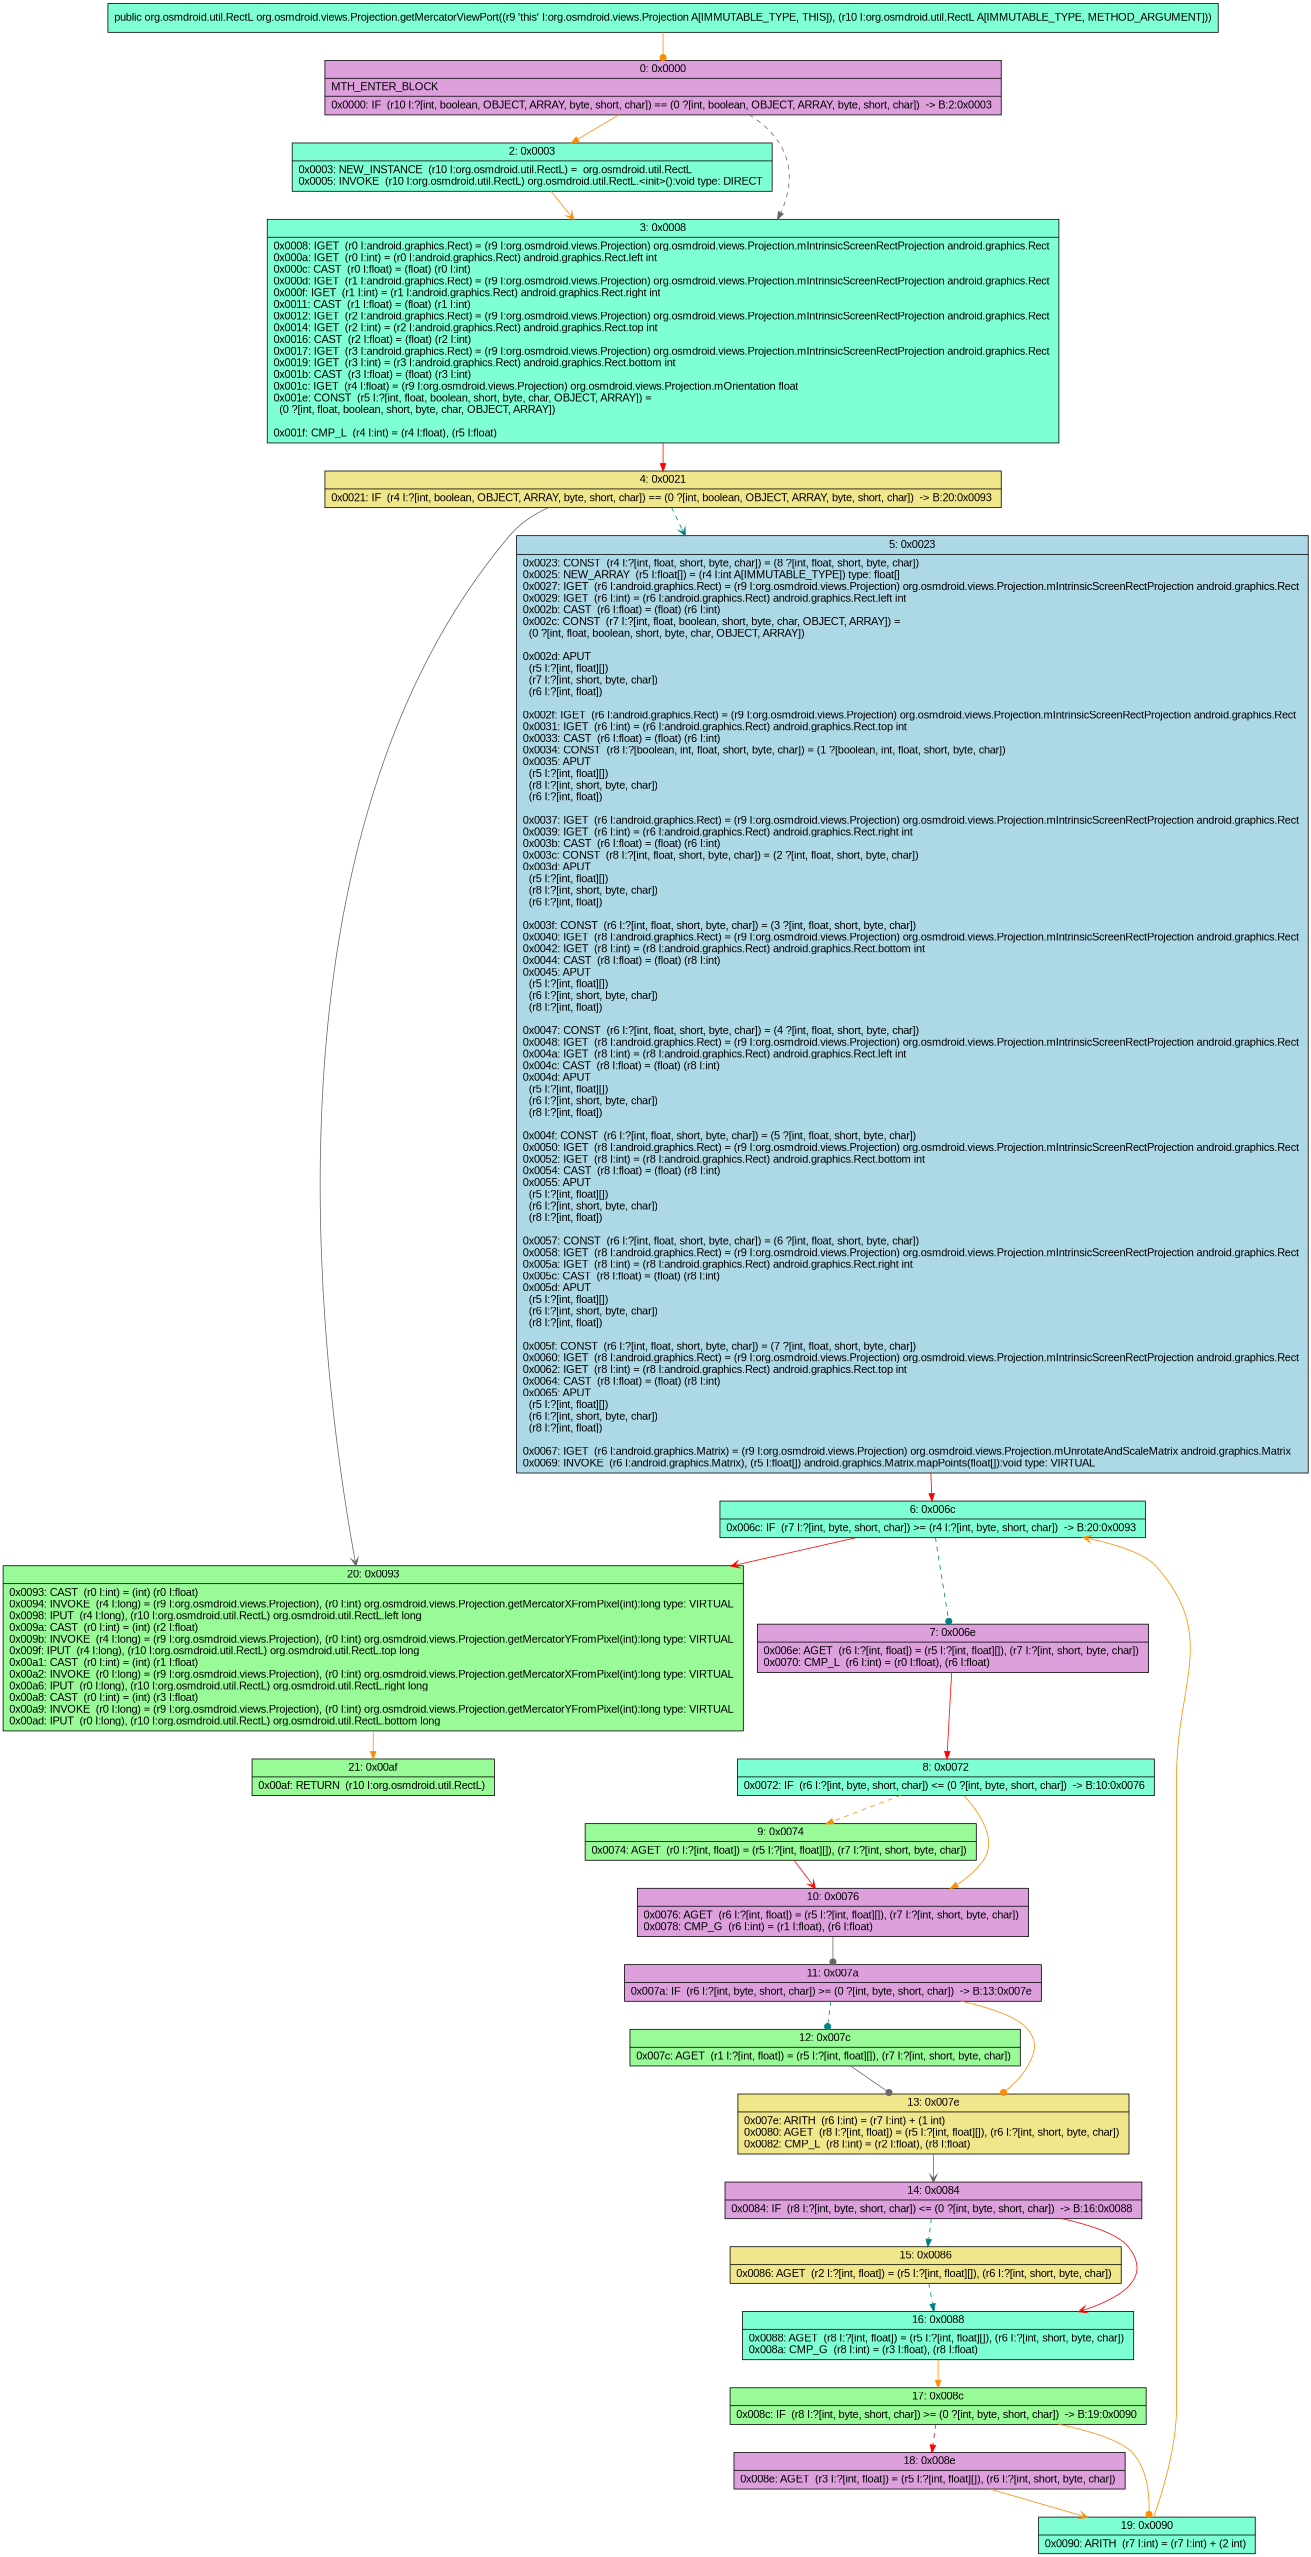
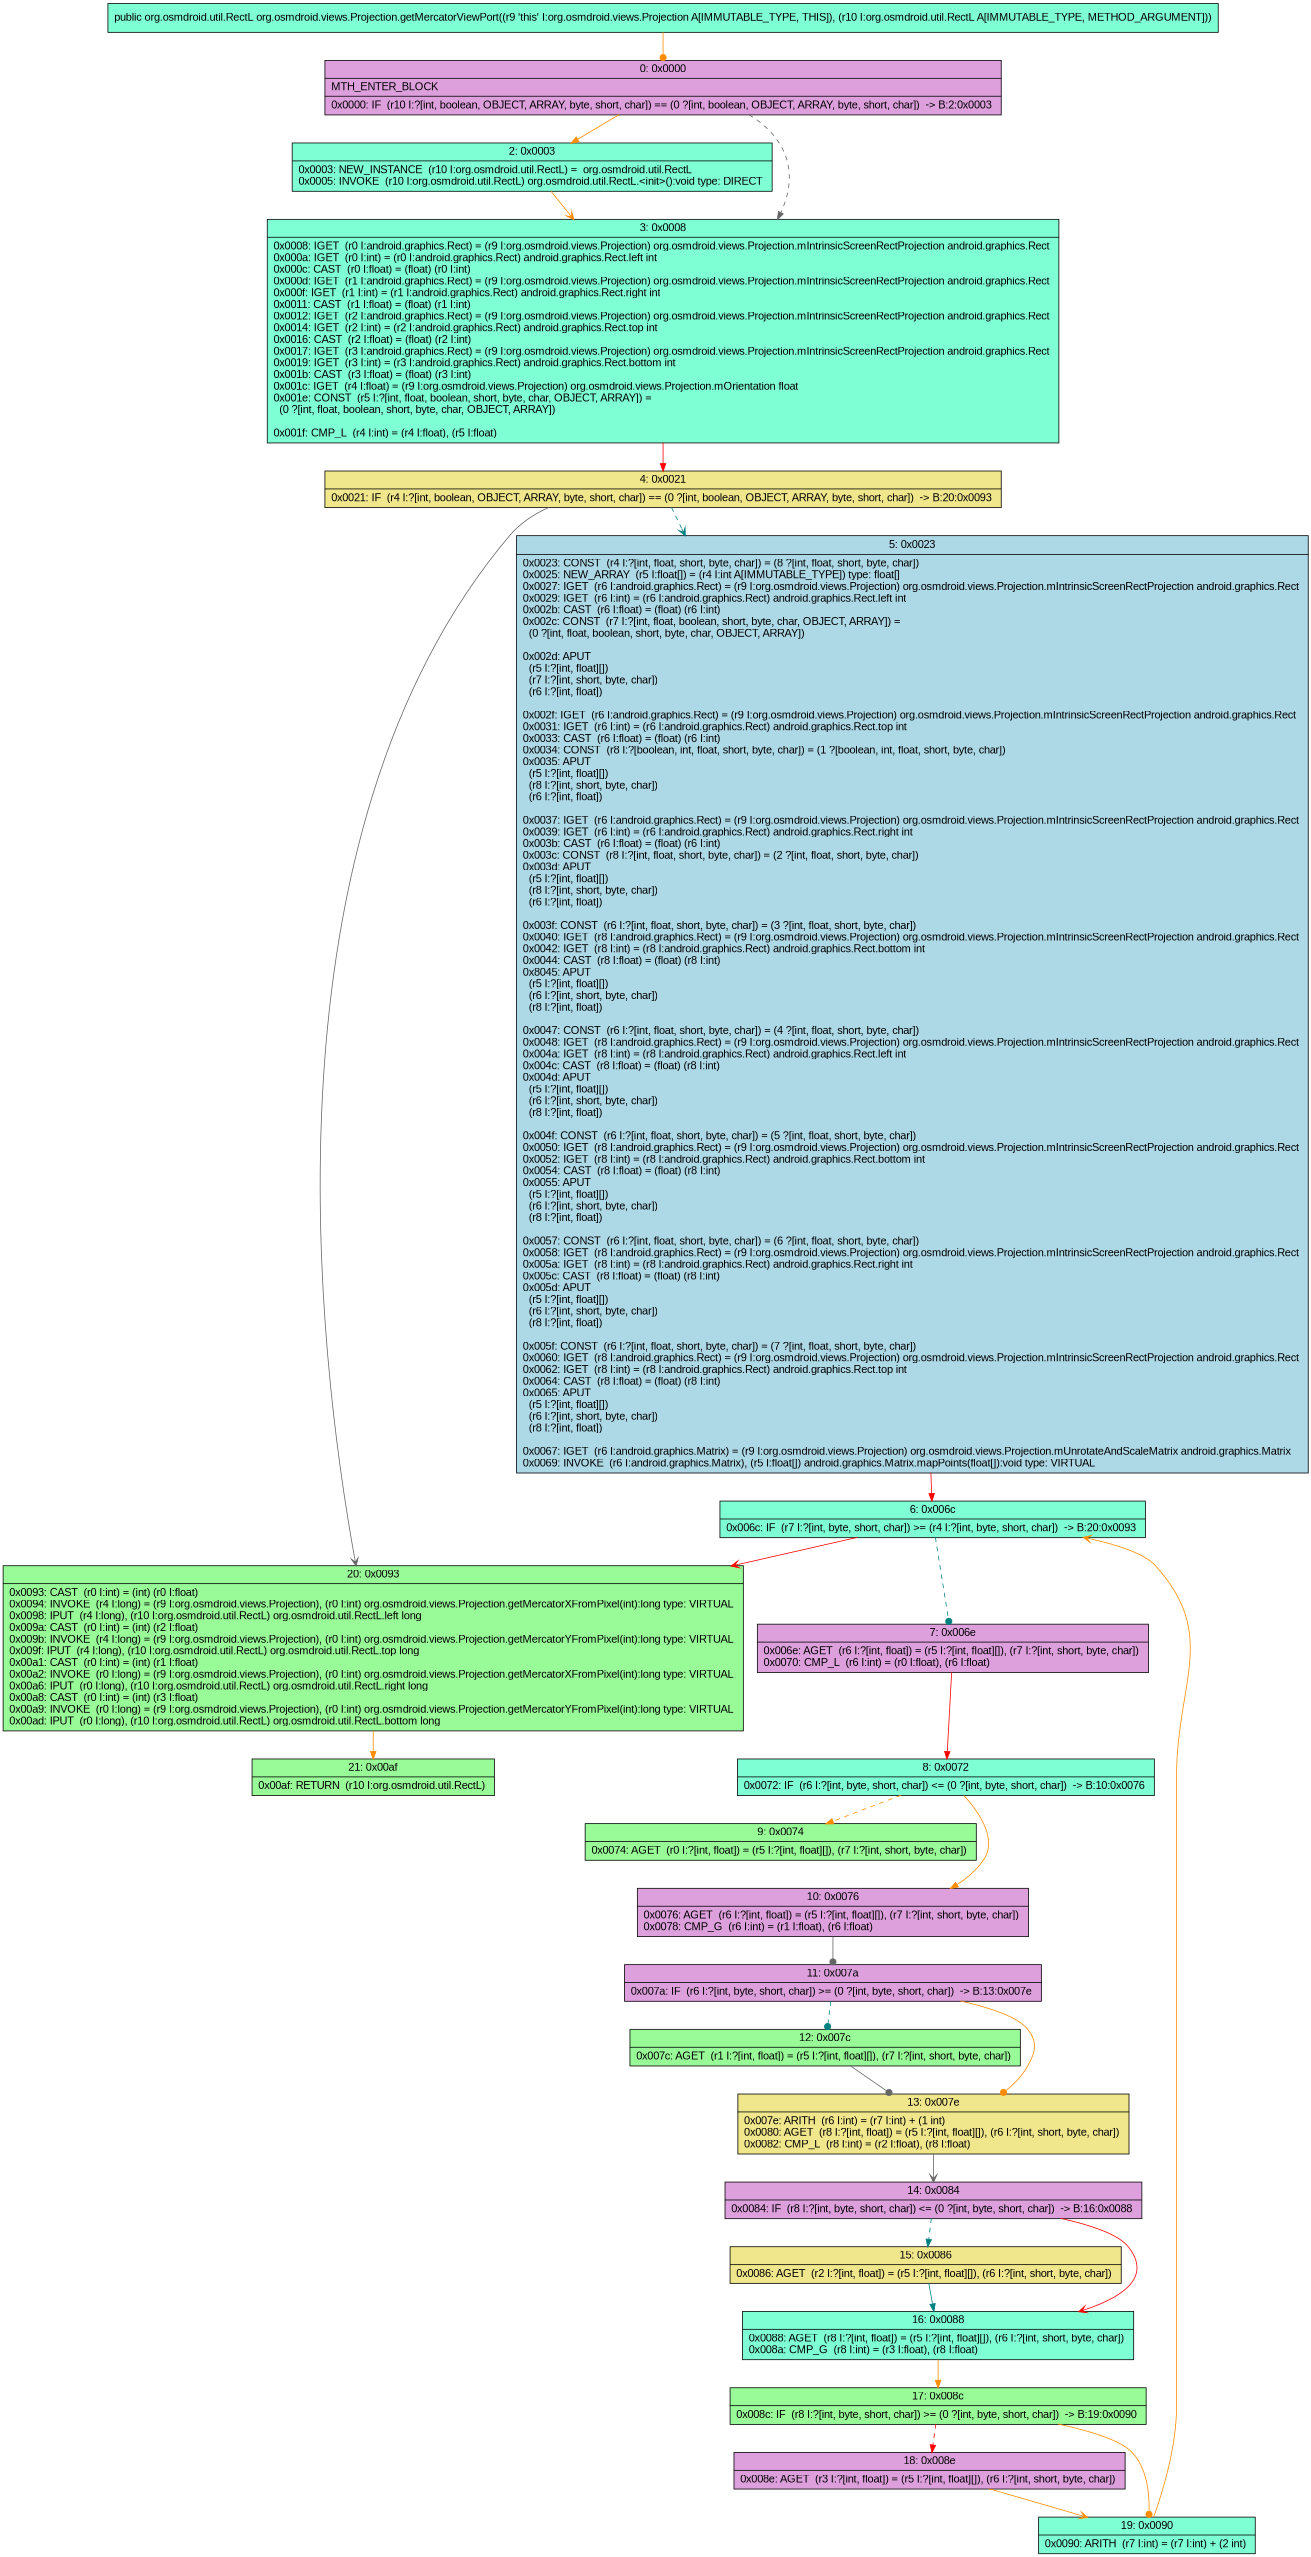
node "5: 0x0023": text "0x0045: APUT" -> "0x8045: APUT"
edge "9: 0x0074" -> "10: 0x0076": removed
edge "15: 0x0086" -> "16: 0x0088": style dashed -> solid
